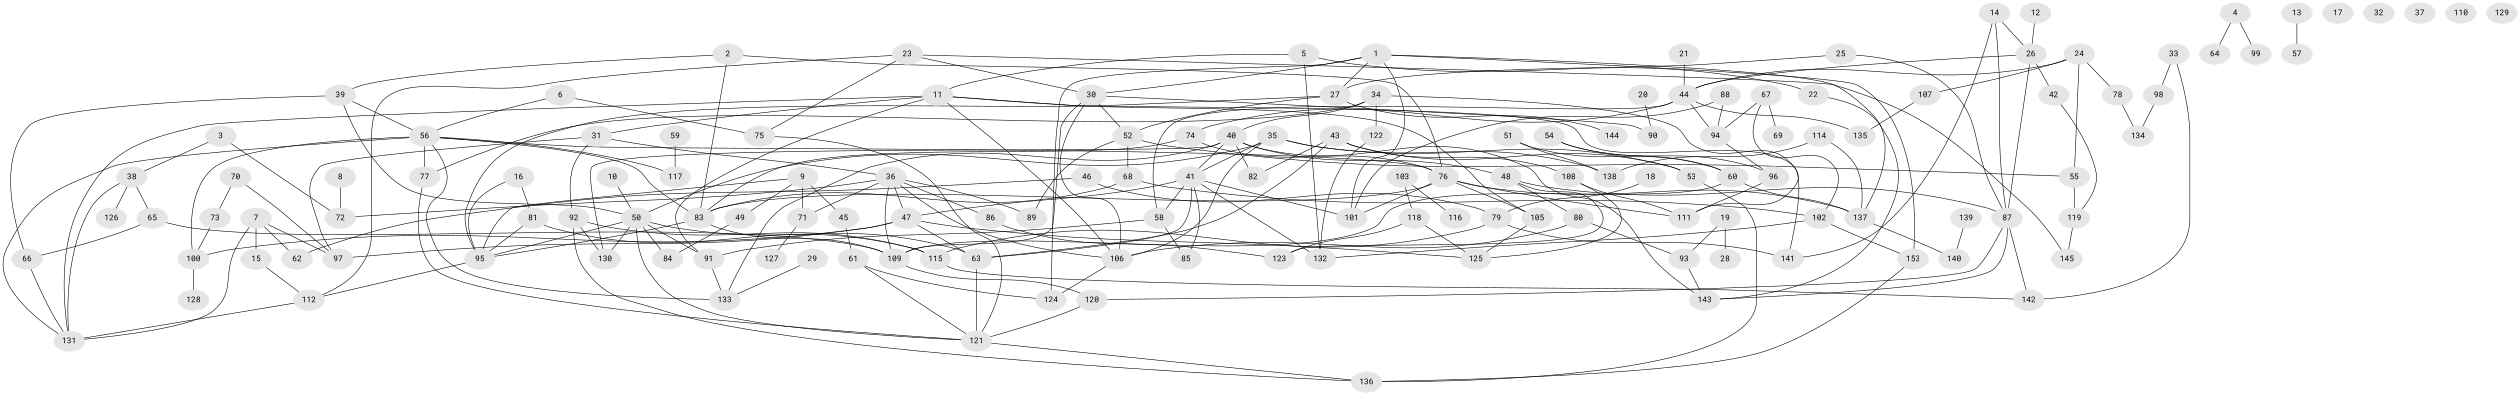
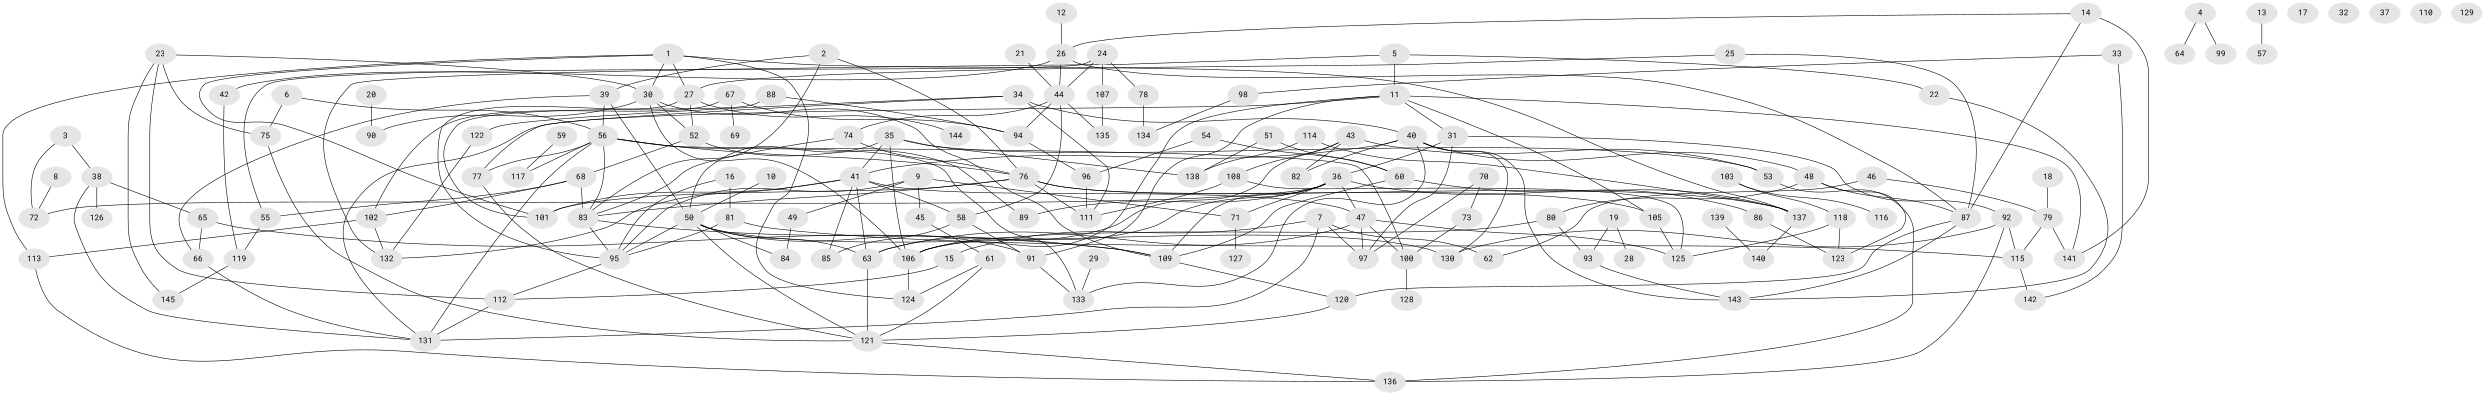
edge "52" -- "55": now "68" -- "55"
node "153": label "153" -> "113"
edge "87" -- "142": removed
